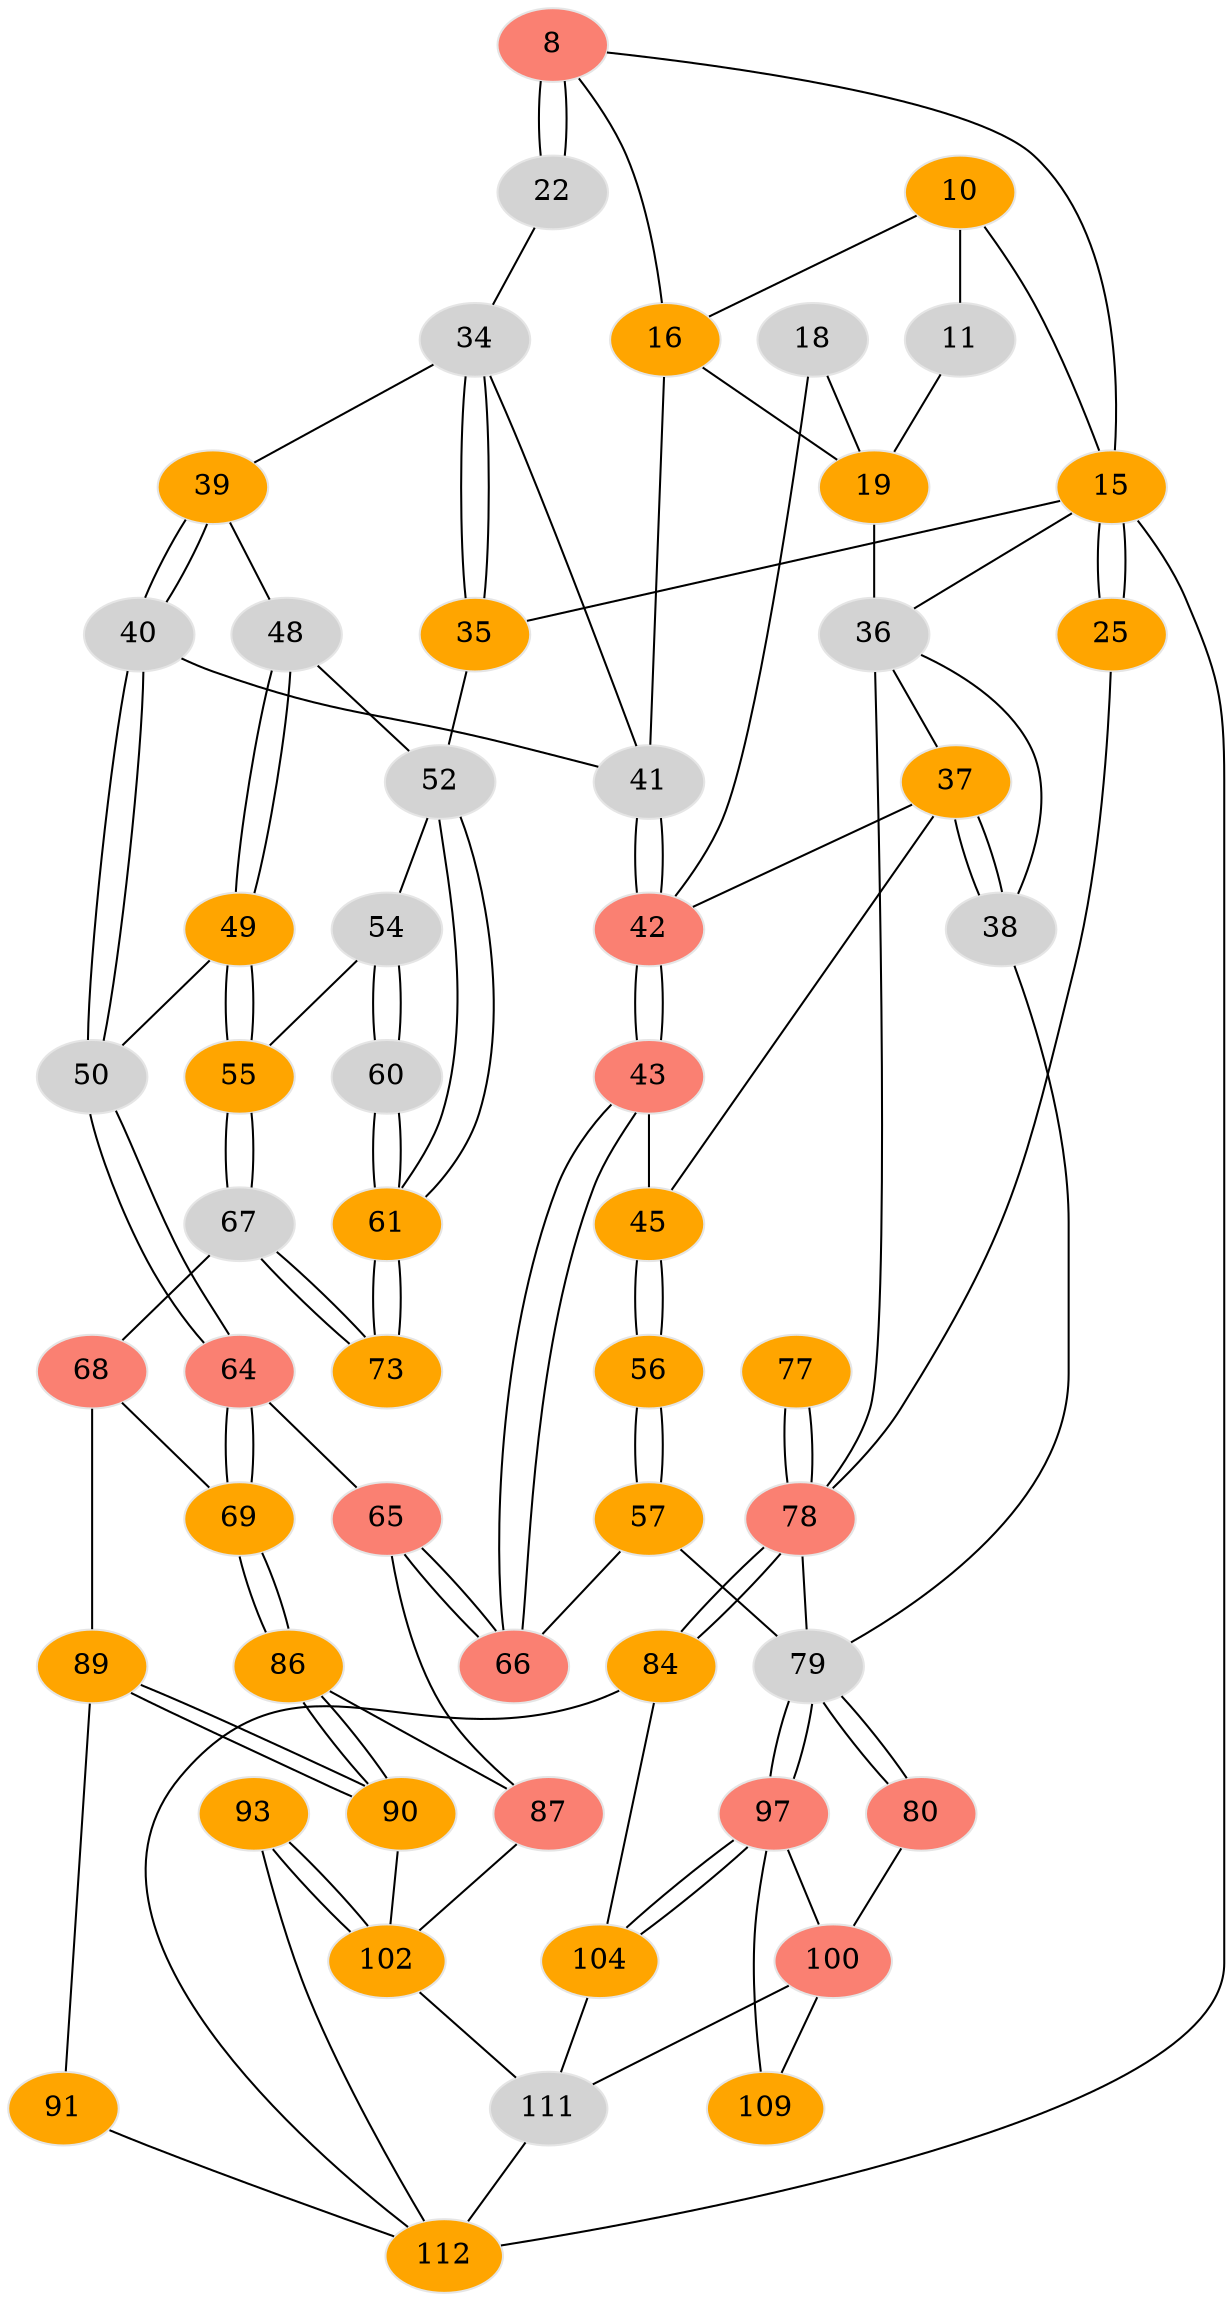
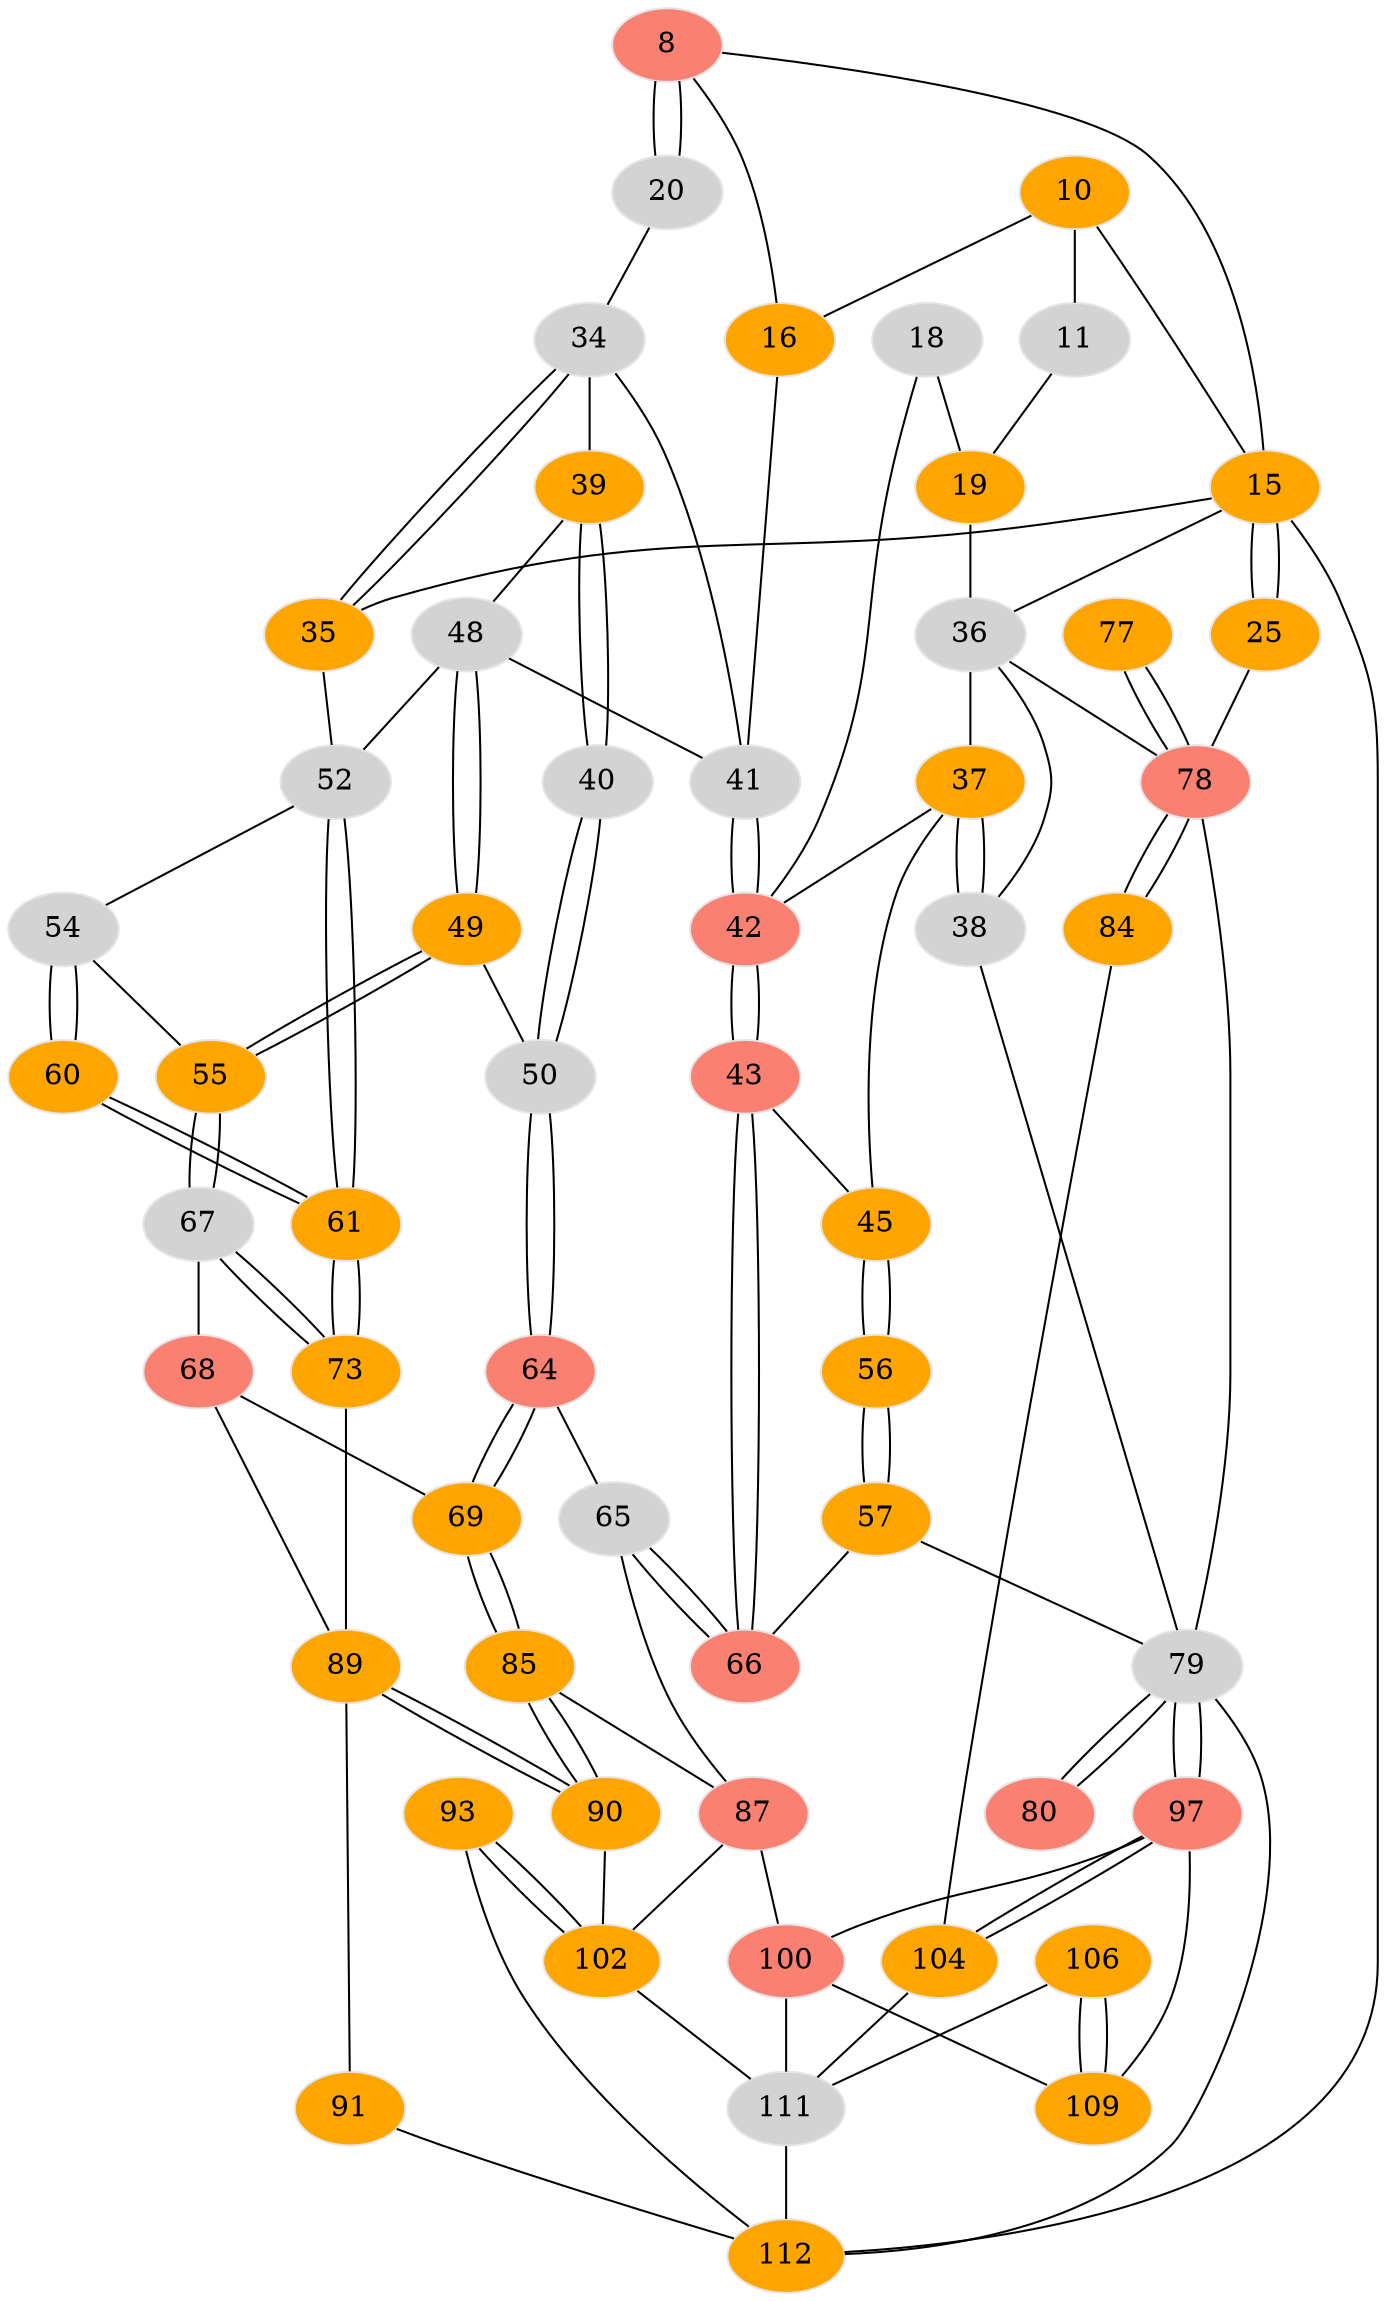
node "22": label "22" -> "20"
edge "16" -- "19": removed
edge "40" -- "41": now "48" -- "41"
node "60": fillcolor lightgrey -> orange
edge "73" -- "89": added
node "65": fillcolor salmon -> lightgrey
node "86": label "86" -> "85"
edge "84" -- "112": now "79" -- "112"
edge "80" -- "100": now "87" -- "100"
node "106": added
